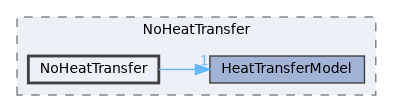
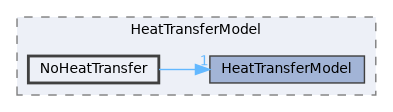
cluster "NoHeatTransfer": label "NoHeatTransfer" -> "HeatTransferModel"
